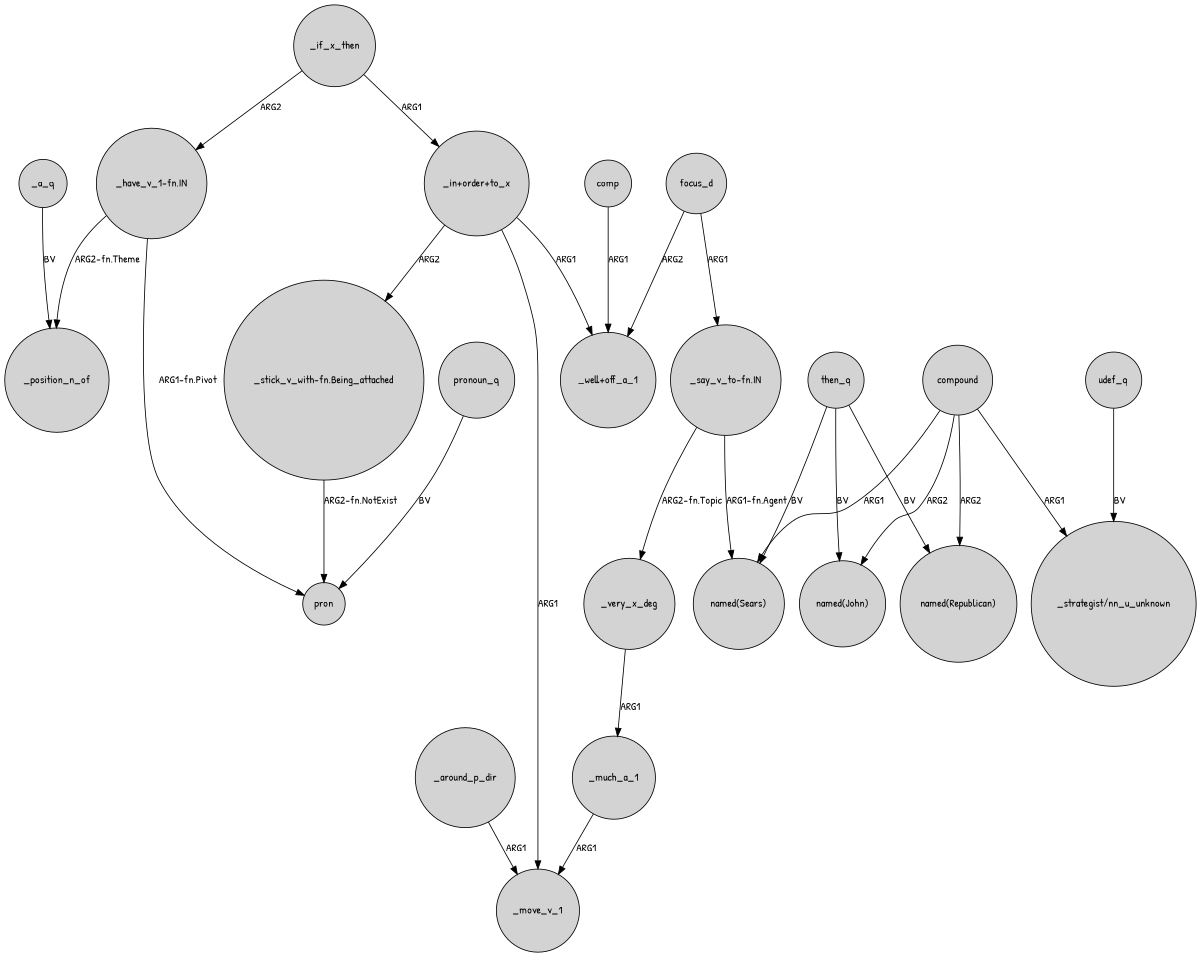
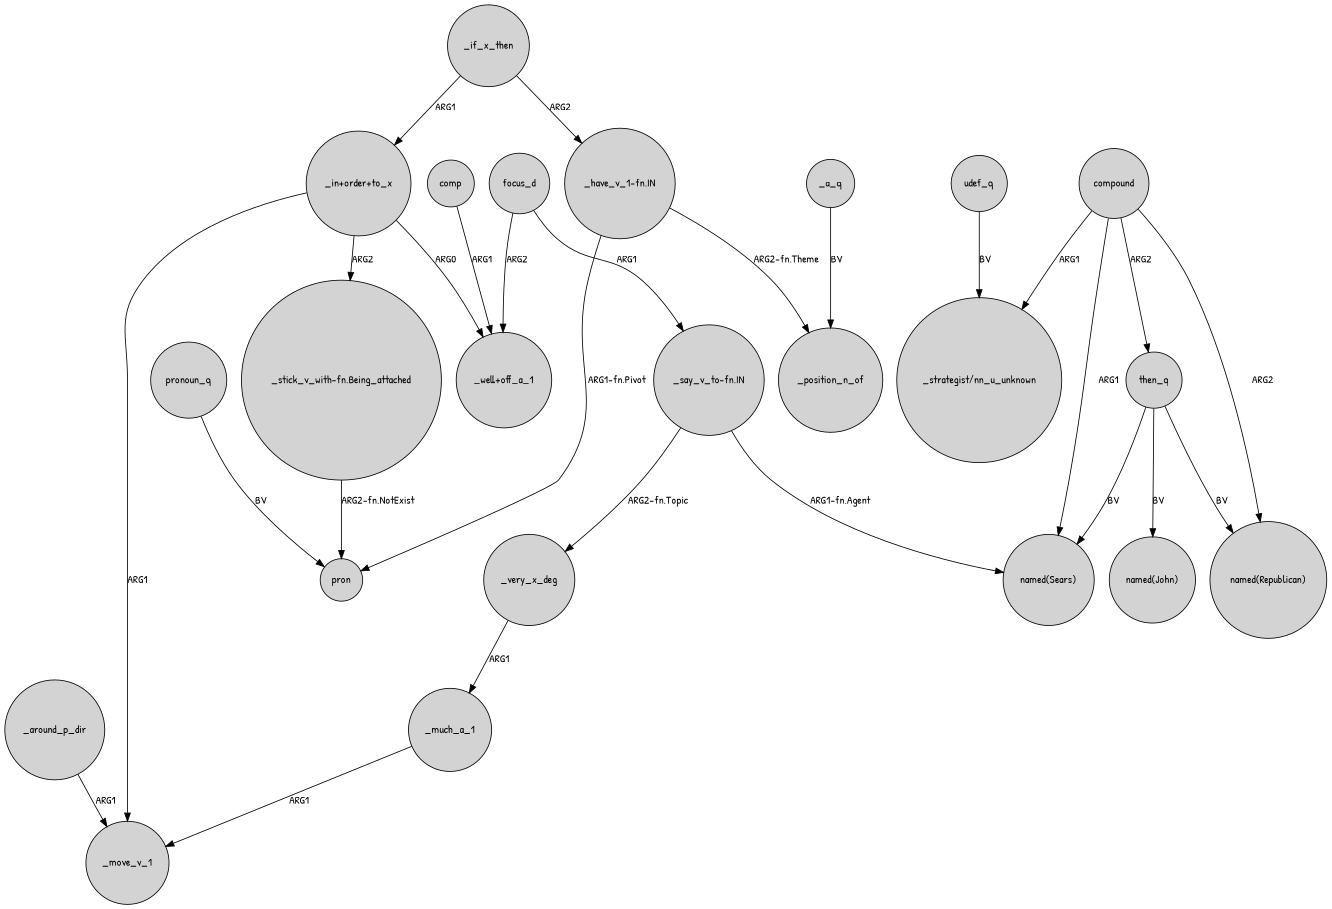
edge "_in+order+to_x" -> "_well+off_a_1": label "ARG1" -> "ARG0"
edge "compound" -> "named(John)": now "compound" -> "then_q"
